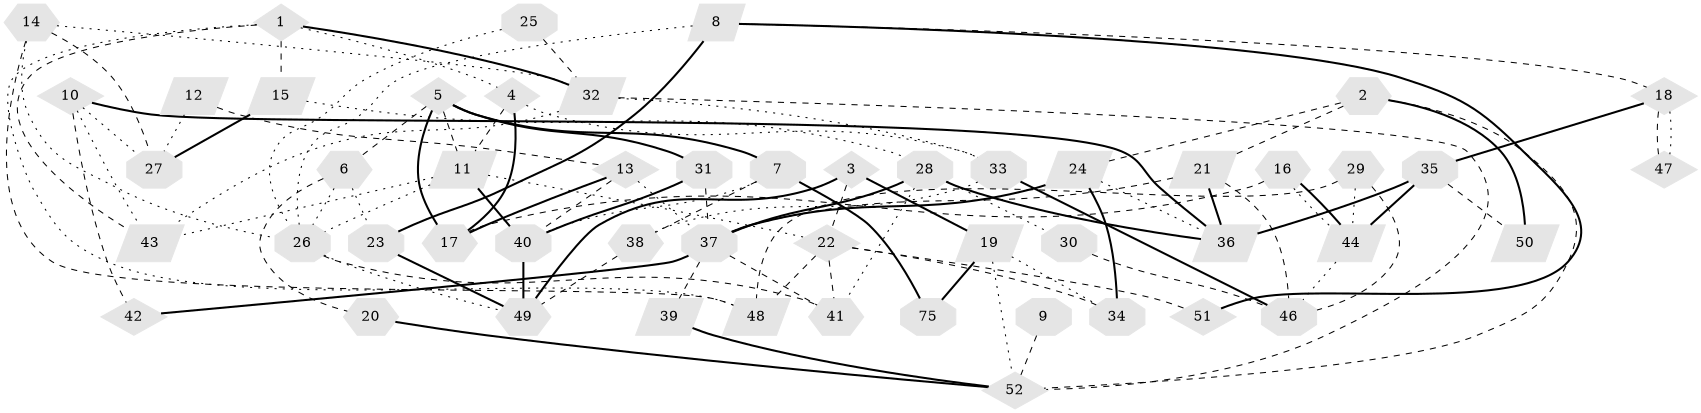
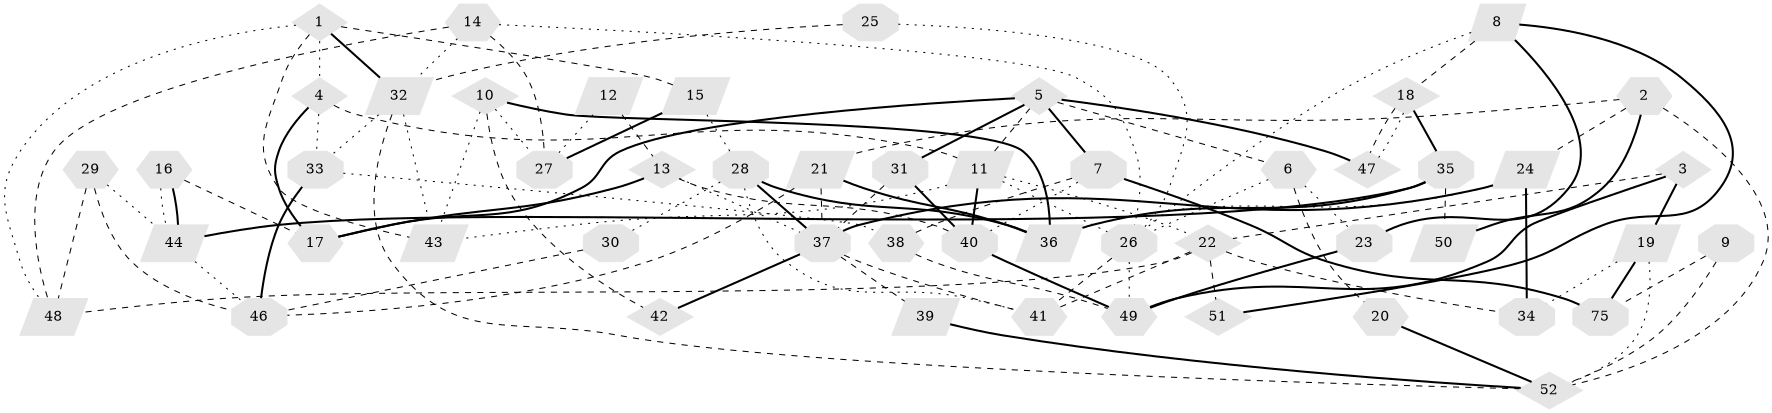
edge "5" -- "47": added
edge "9" -- "75": added
